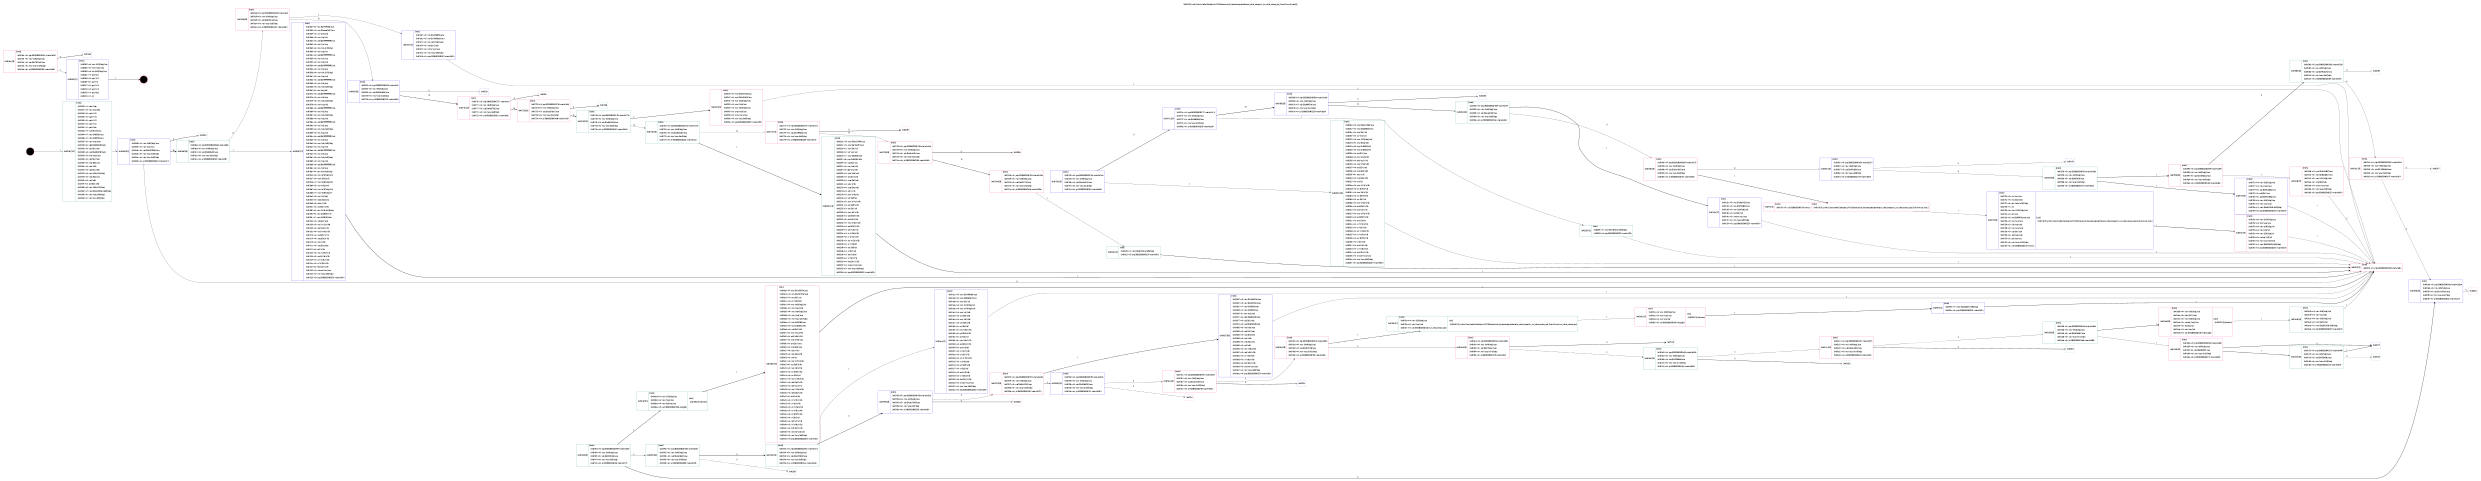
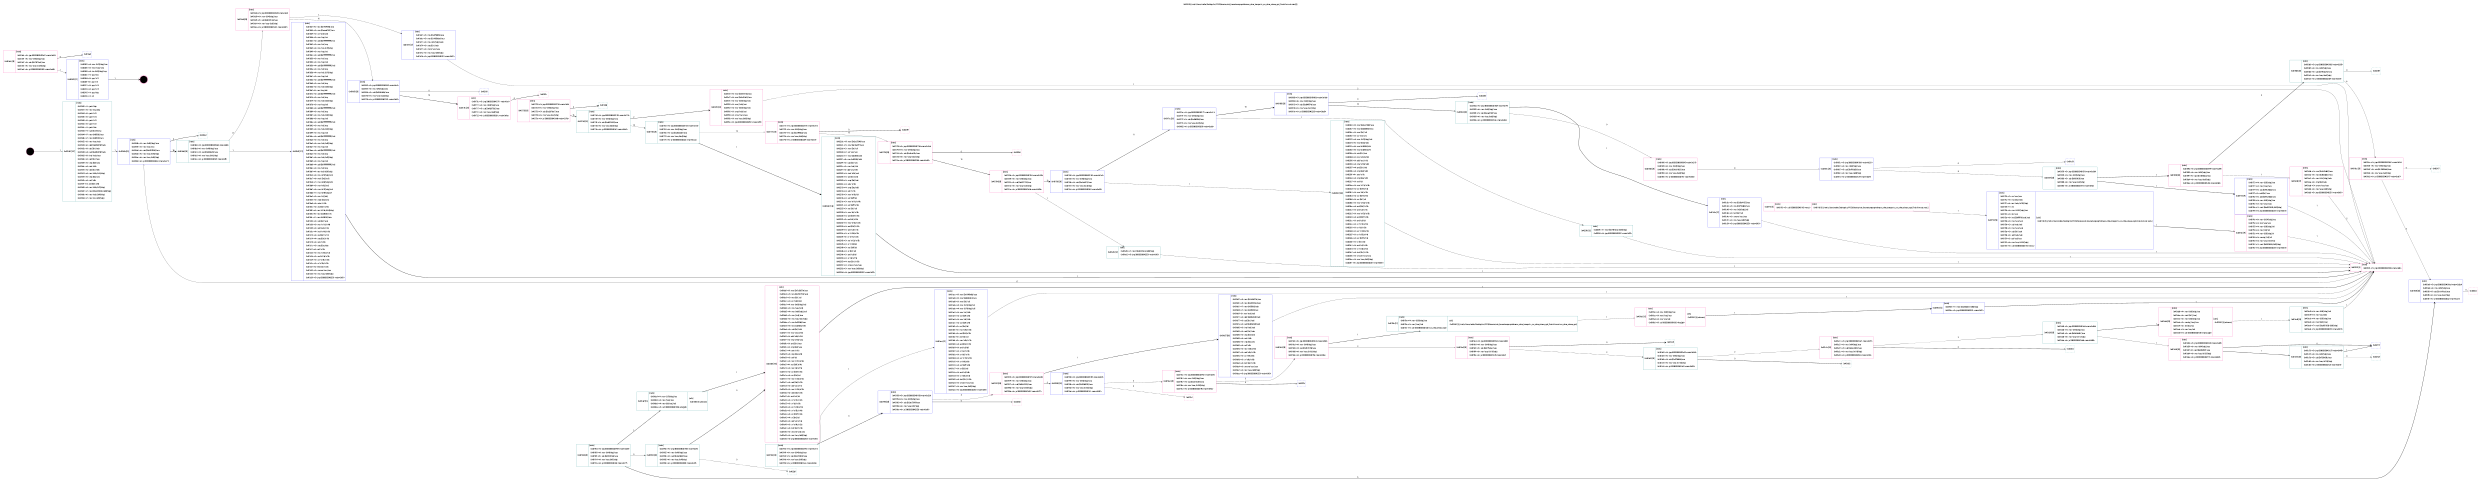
edge "0x40170c [28]" -> "0x401728 [28]": removed, label "16"
edge "0x4017b4 [28]" -> "0x4017d0 [28]": added, label "12"
edge "0x401840 [28]" -> "0x401f13 [5]": removed, label "1"
edge "0x401e5b [12]" -> "0x402531 [5]": style bold -> solid
edge "0x401920 [28]" -> "0x40193c [28]": now "0x401920 [28]" -> "0x401dbf [156]"
